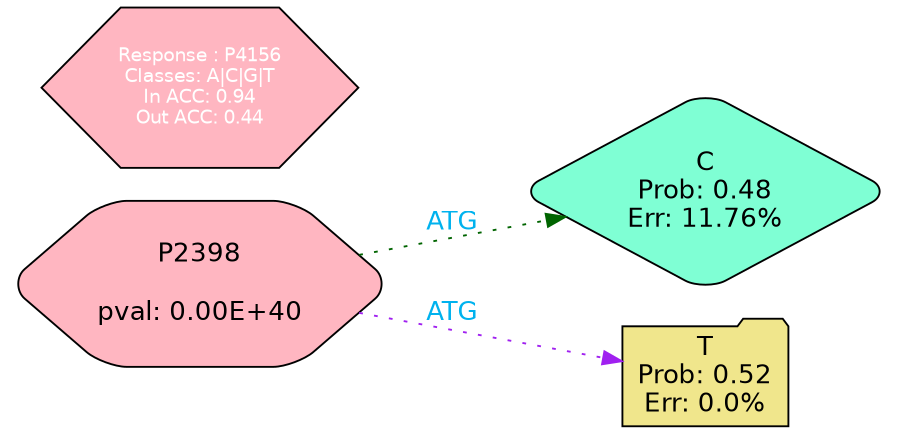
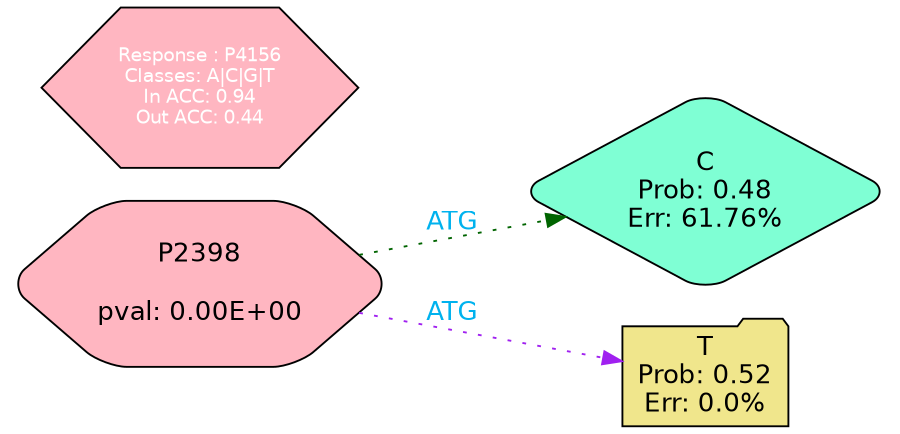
node "C Prob: 0.48 Err: 11.76%": label "C Prob: 0.48 Err: 11.76%" -> "C Prob: 0.48 Err: 61.76%"
node "P2398 pval: 0.00E+40": label "P2398 pval: 0.00E+40" -> "P2398 pval: 0.00E+00"
